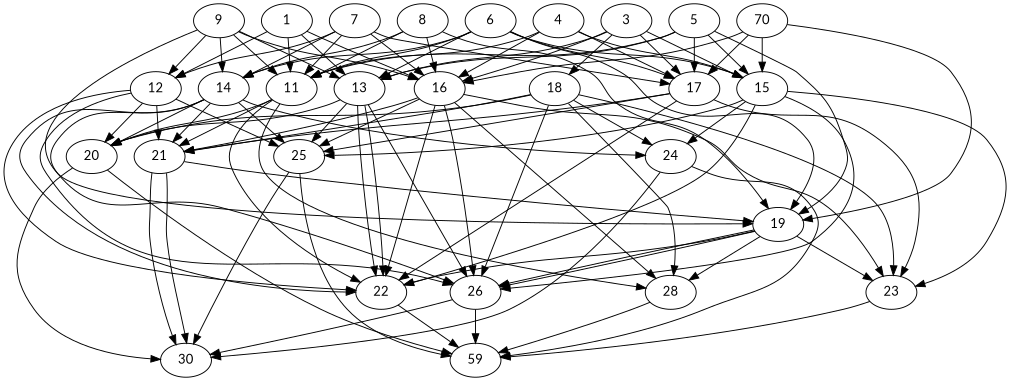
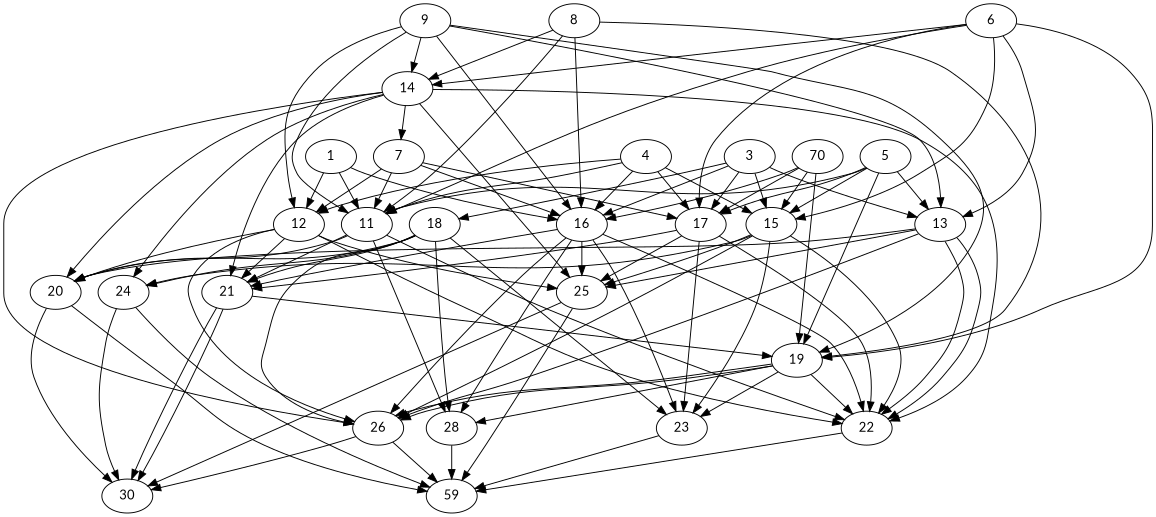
edge "1" -> "13": removed
edge "7" -> "14": reversed
edge "4" -> "12": added
